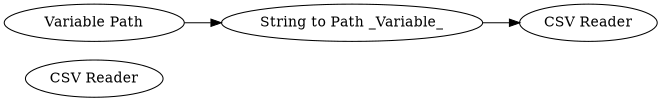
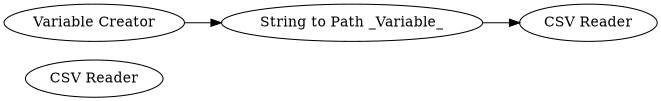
node "Variable Path": label "Variable Path" -> "Variable Creator"
